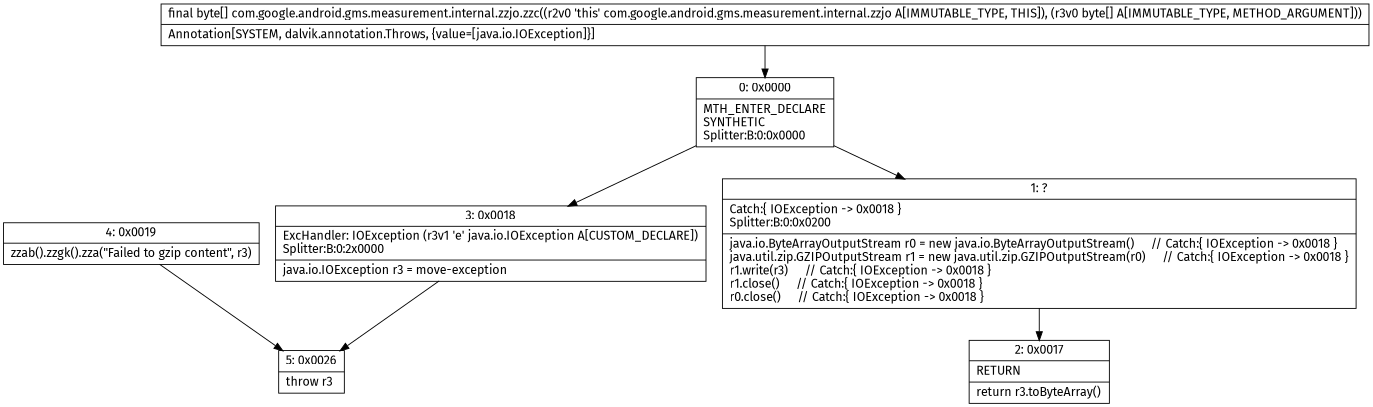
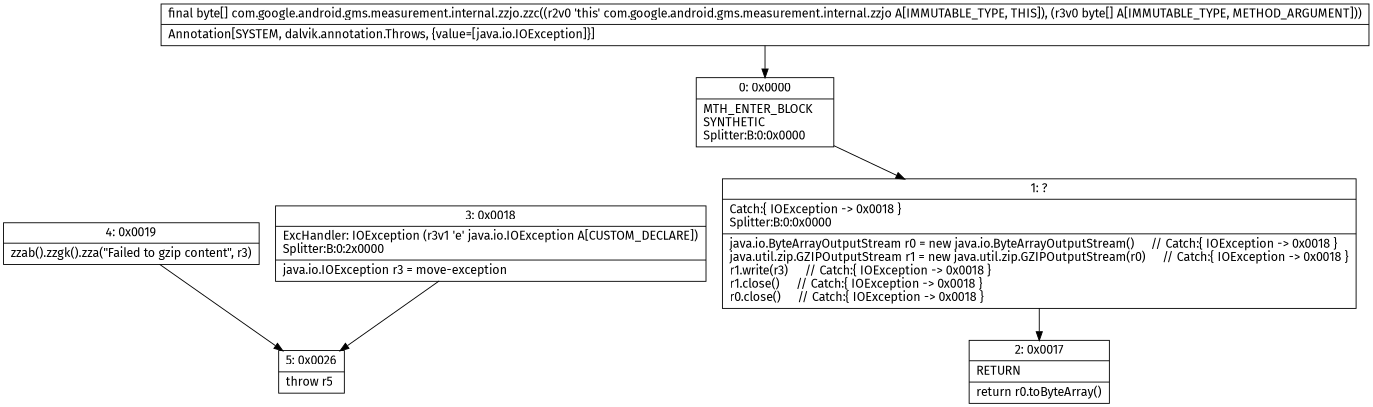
node "0: 0x0000": text "MTH_ENTER_DECLARE" -> "MTH_ENTER_BLOCK"
edge "0: 0x0000" -> "3: 0x0018": removed
node "1: ?": text "Splitter:B:0:0x0200" -> "Splitter:B:0:0x0000"
node "5: 0x0026": text "throw r3" -> "throw r5"
node "2: 0x0017": text "return r3.toByteArray()" -> "return r0.toByteArray()"
